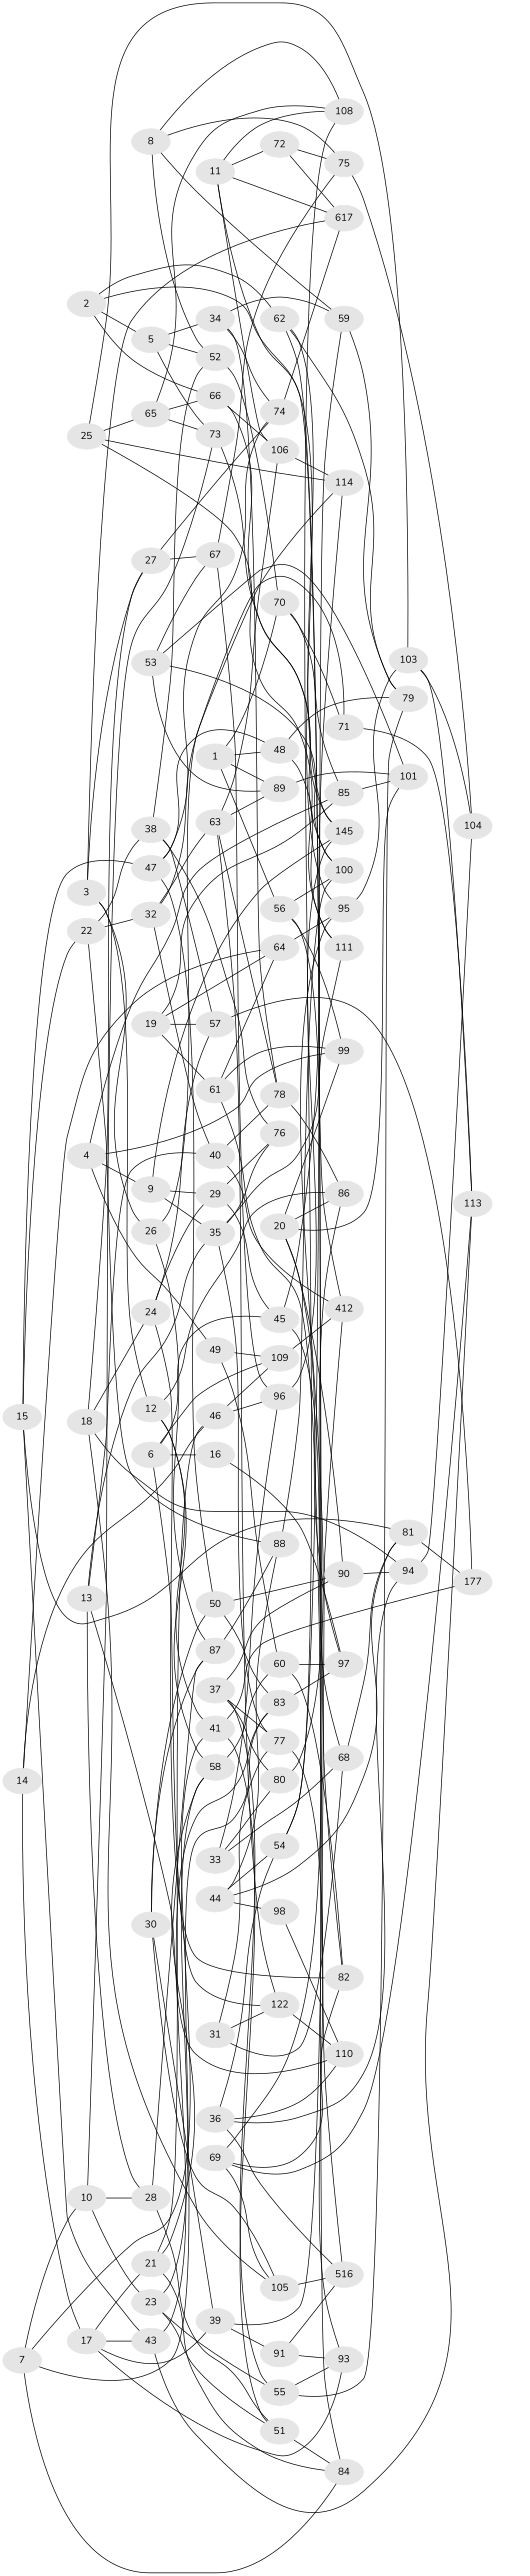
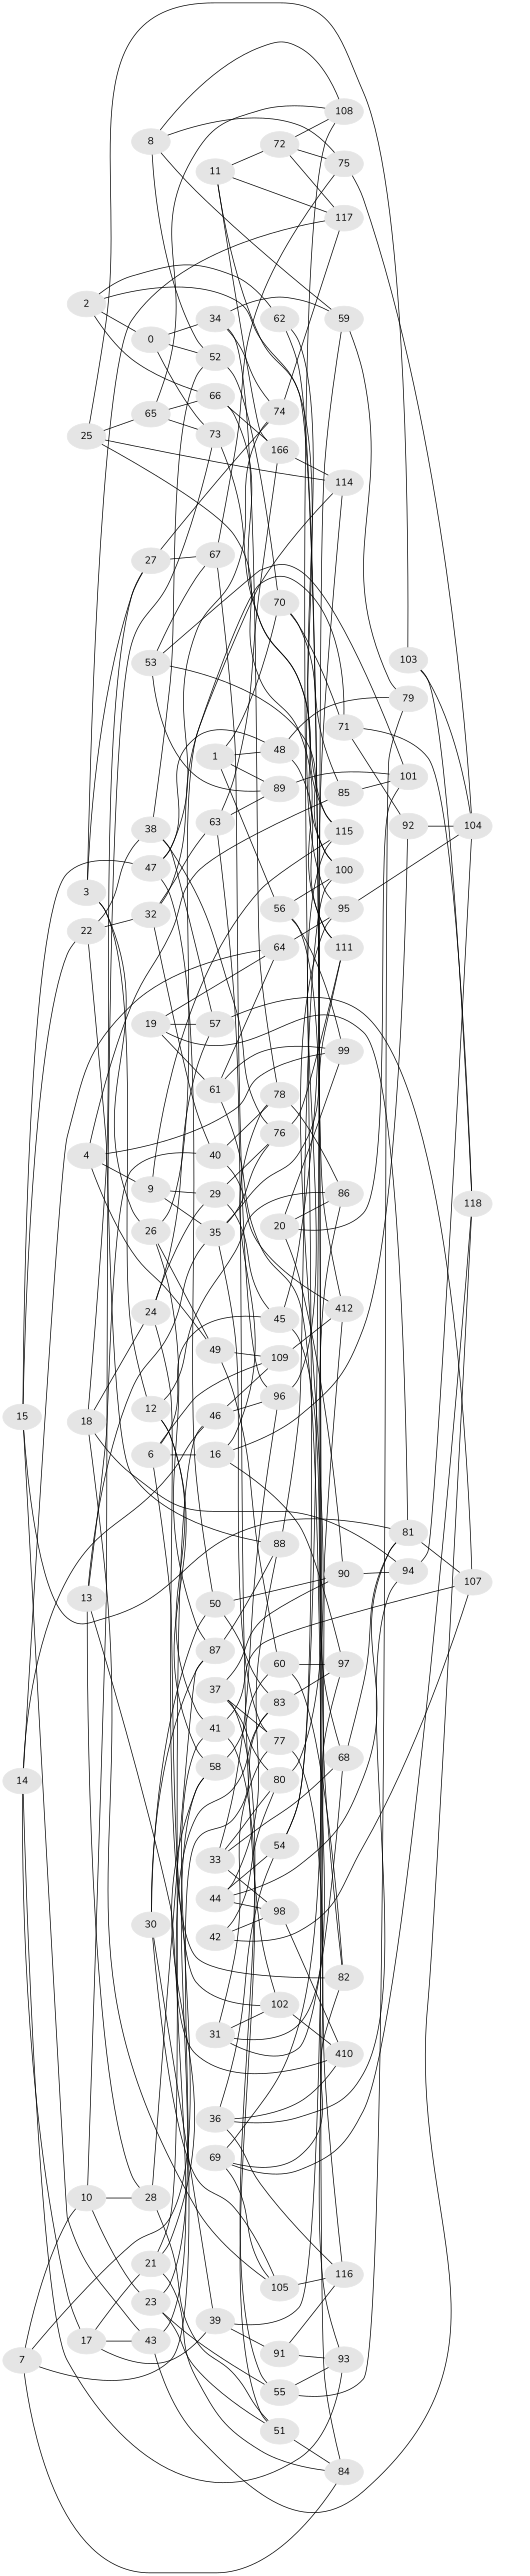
edge "108" -- "11": now "108" -- "72"
node "617": label "617" -> "117"
node "5": label "5" -> "0"
node "106": label "106" -> "166"
edge "62" -- "79": removed
edge "103" -- "95": now "104" -- "95"
node "92": added
node "145": label "145" -> "115"
edge "85" -- "19": now "81" -- "19"
edge "63" -- "78": now "16" -- "78"
edge "111" -- "76": added
node "113": label "113" -> "118"
edge "26" -- "49": added
edge "20" -- "97": now "31" -- "97"
node "177": label "177" -> "107"
edge "33" -- "98": added
node "42": added
node "122": label "122" -> "102"
node "110": label "110" -> "410"
node "516": label "516" -> "116"
edge "17" -- "93": now "14" -- "93"
